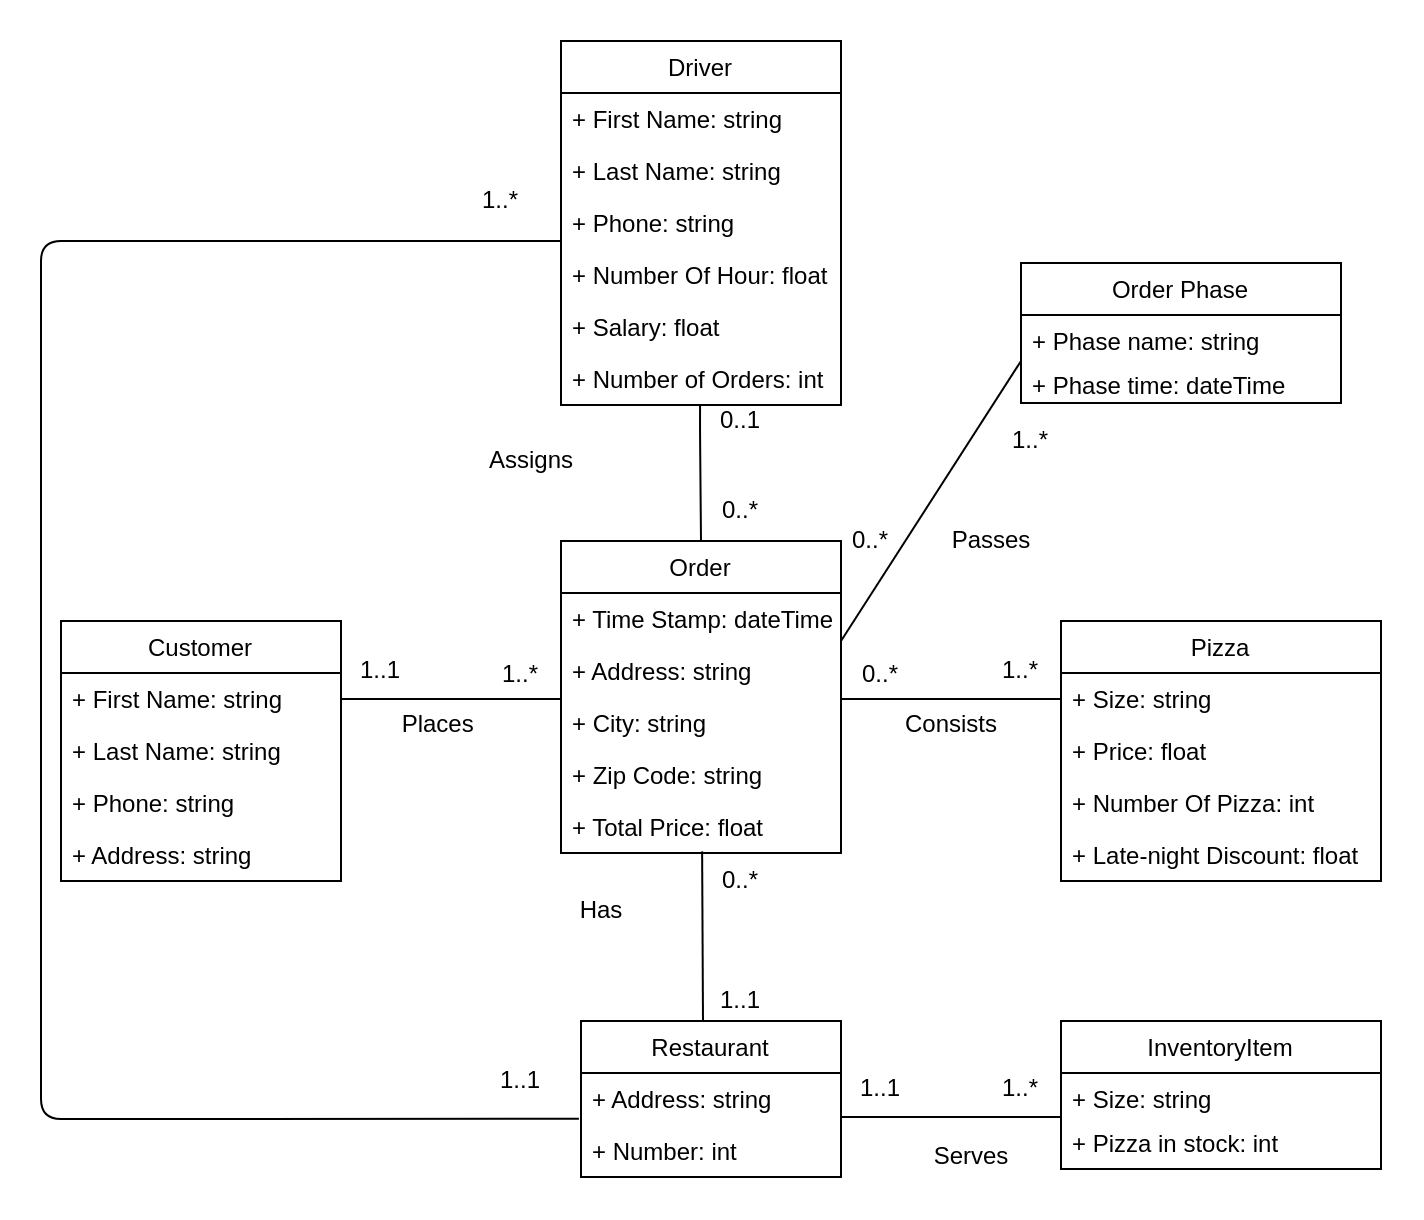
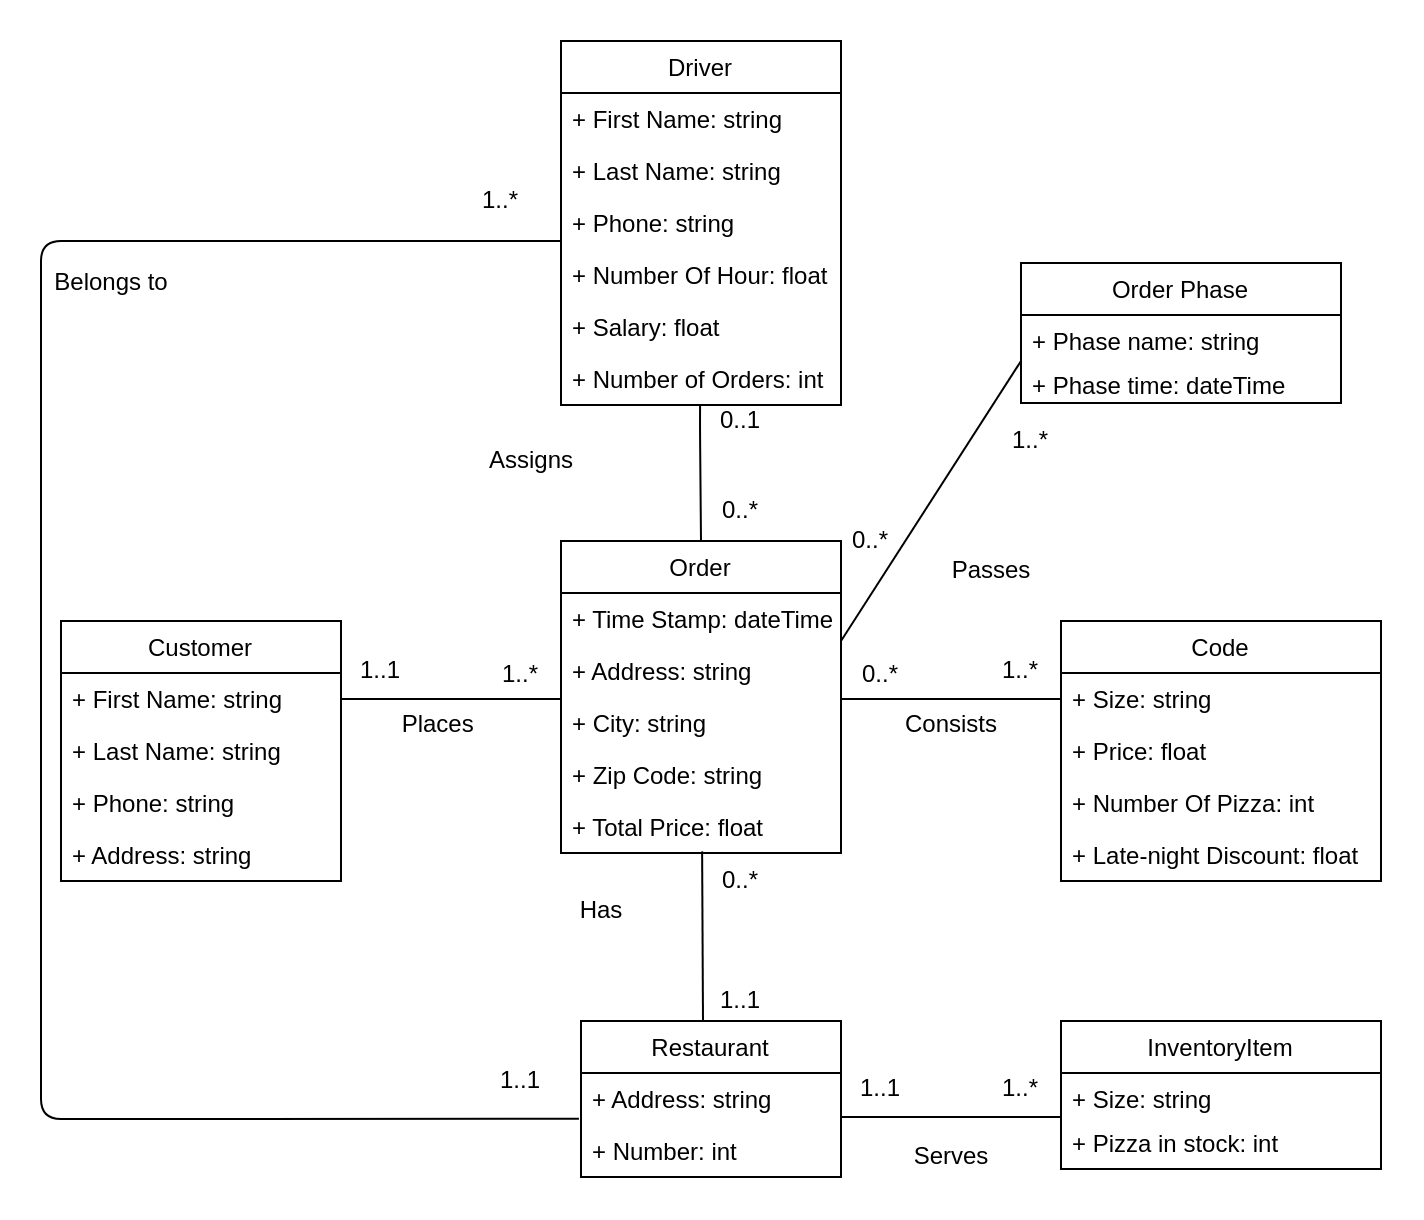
node "Belongs to": added
node "Passes": moved (991, 541) -> (991, 571)
node "Pizza": label "Pizza" -> "Code"
node "Serves": moved (971, 1157) -> (951, 1157)
